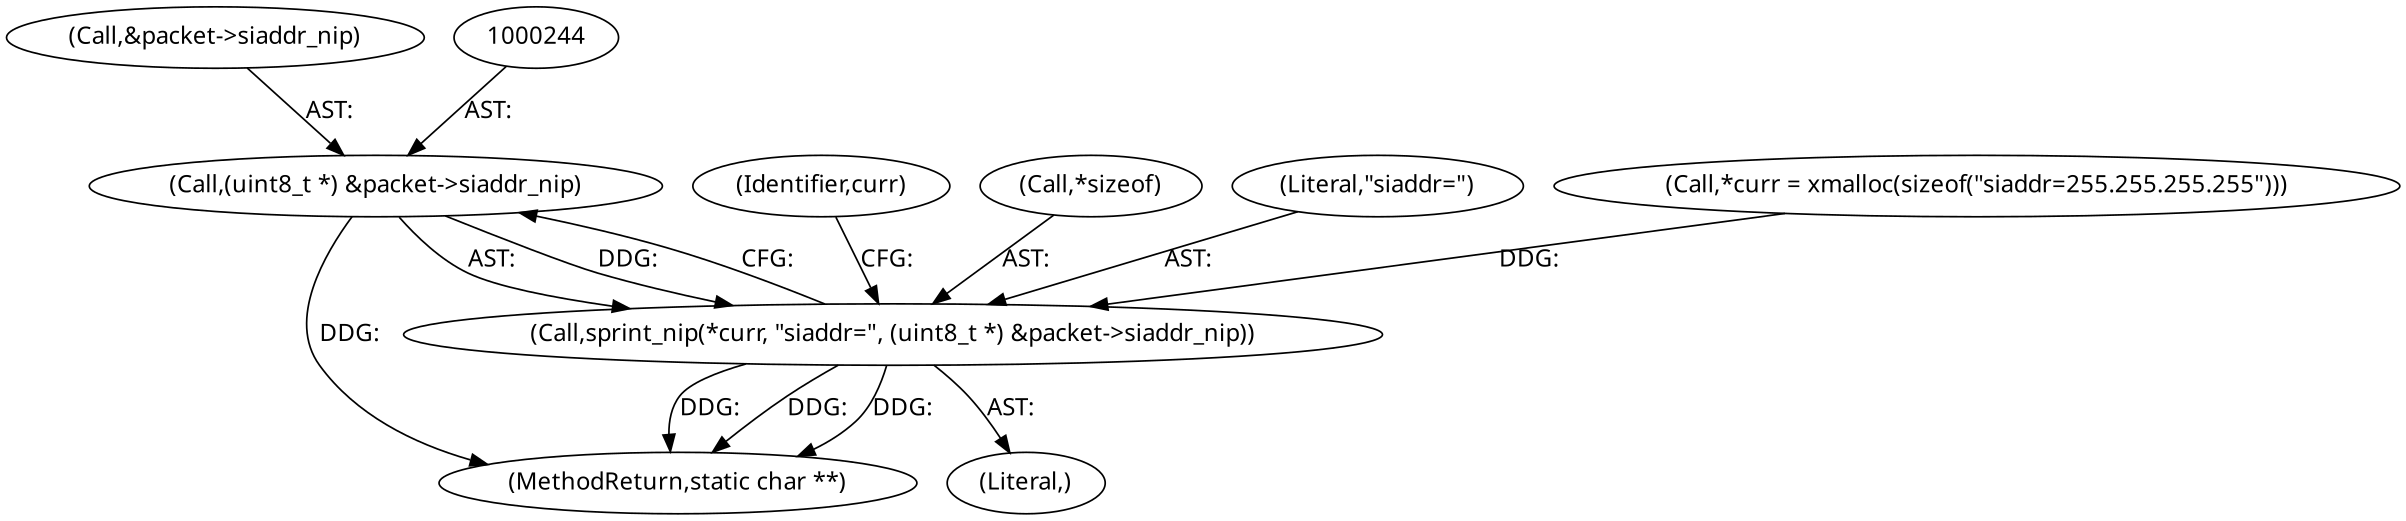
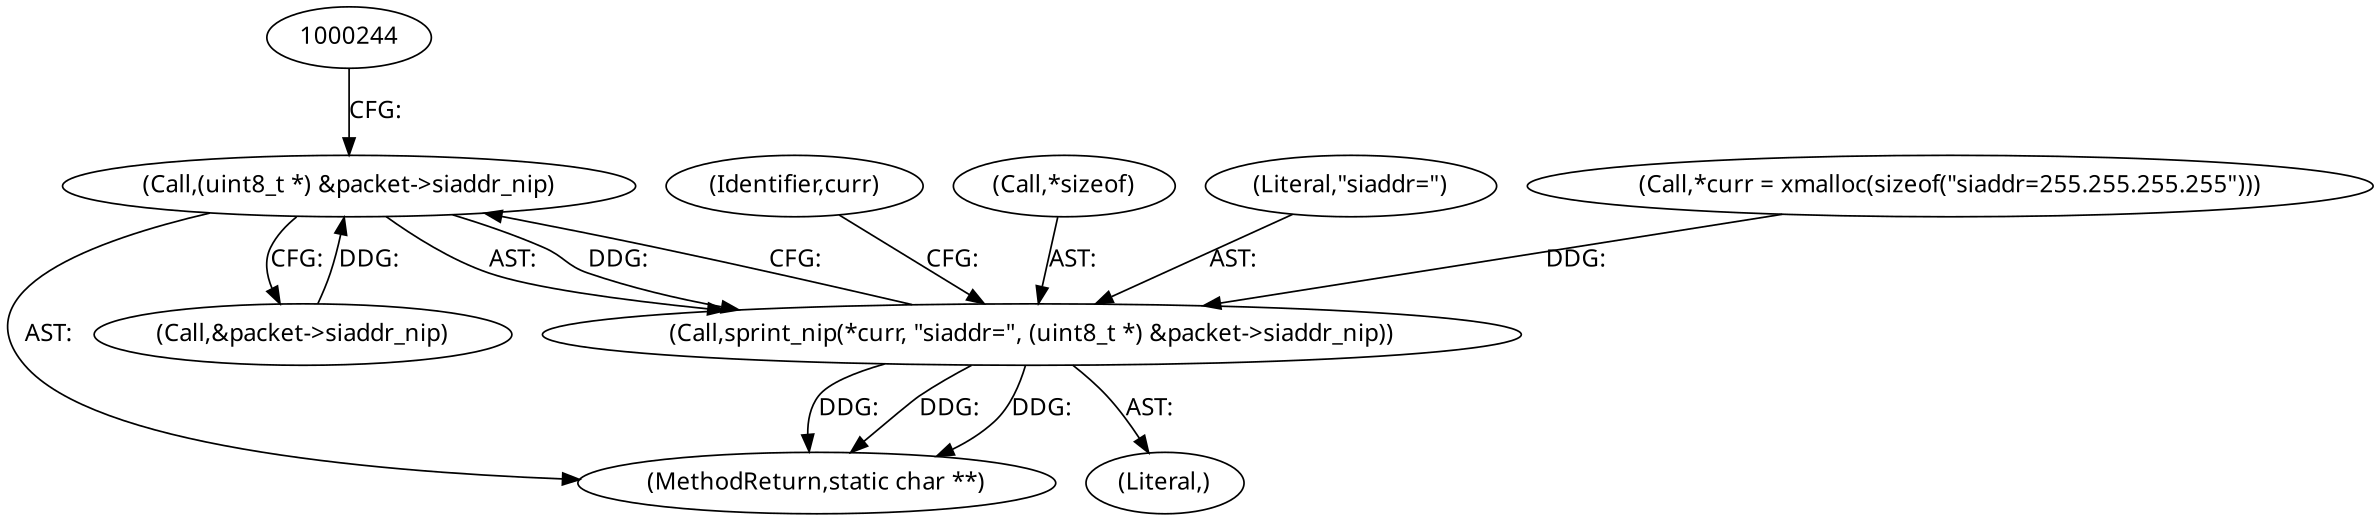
edge "(Call,&packet->siaddr_nip)" -> "(Call,(uint8_t *) &packet->siaddr_nip)": label "AST: " -> "DDG: "
edge "1000244" -> "(Call,(uint8_t *) &packet->siaddr_nip)": label "AST: " -> "CFG: "
edge "(Call,(uint8_t *) &packet->siaddr_nip)" -> "(Call,&packet->siaddr_nip)": added, label "CFG:"
edge "(Call,(uint8_t *) &packet->siaddr_nip)" -> "(MethodReturn,static char **)": label "DDG: " -> "AST: "
